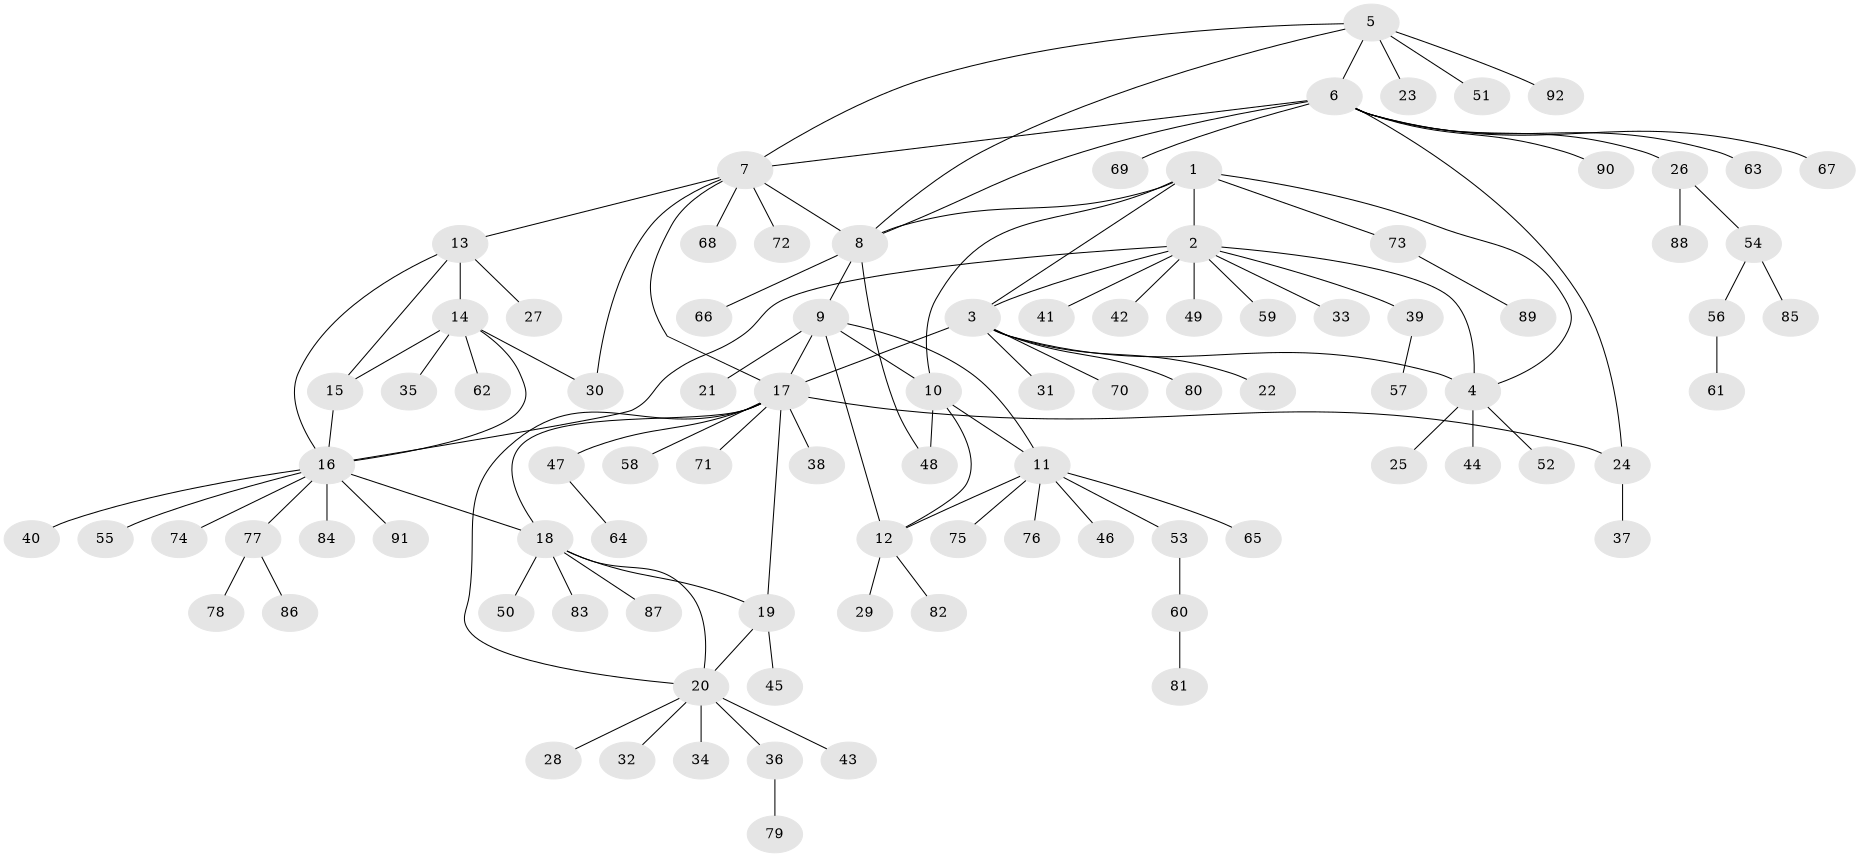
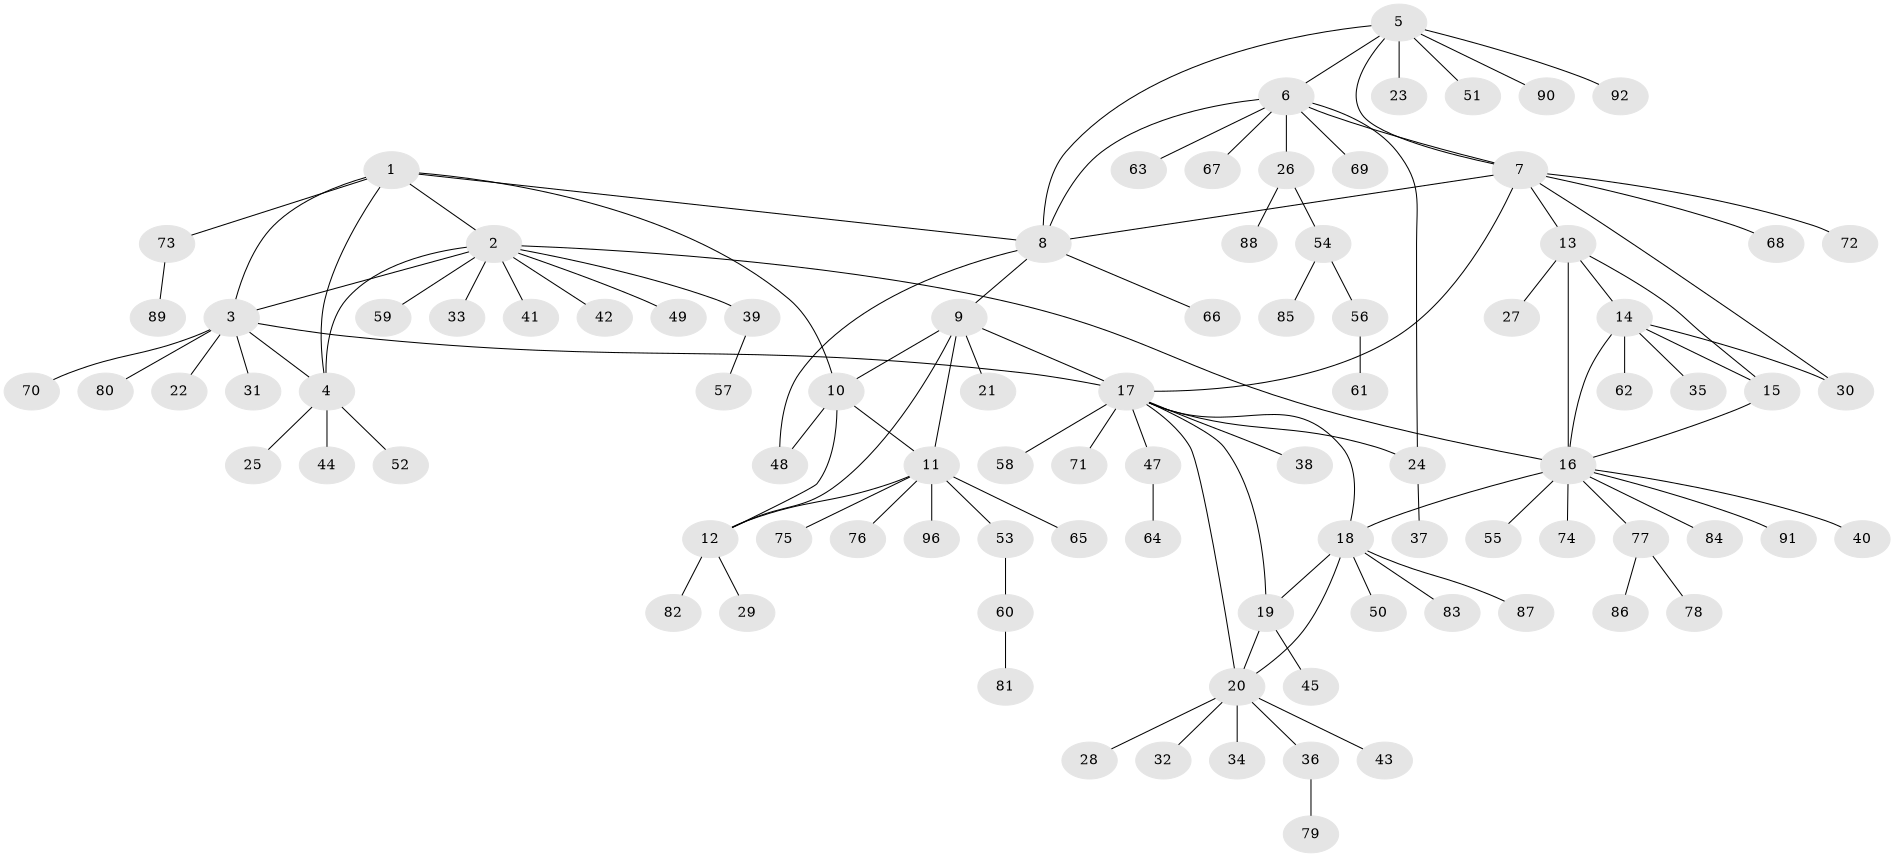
edge "6" -- "90": now "5" -- "90"
node "46": label "46" -> "96"
